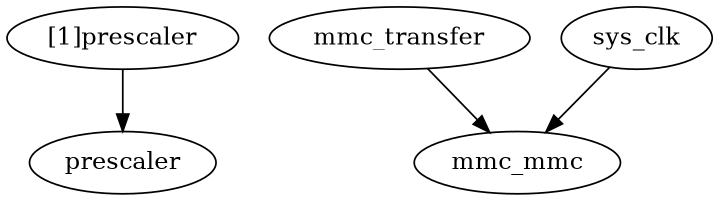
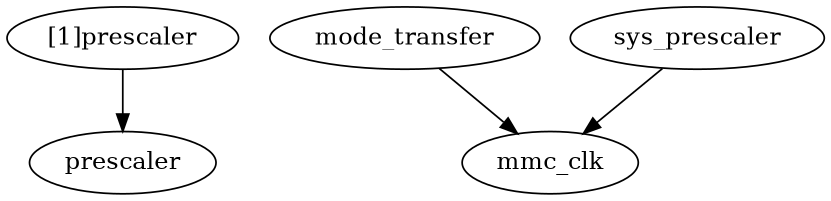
node "mmc_transfer": label "mmc_transfer" -> "mode_transfer"
node "sys_clk": label "sys_clk" -> "sys_prescaler"
node "mmc_mmc": label "mmc_mmc" -> "mmc_clk"
